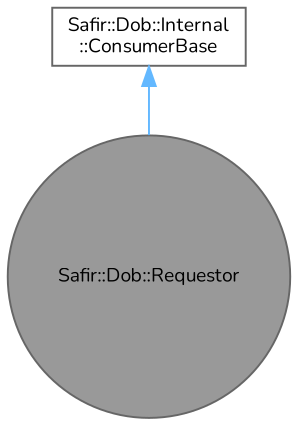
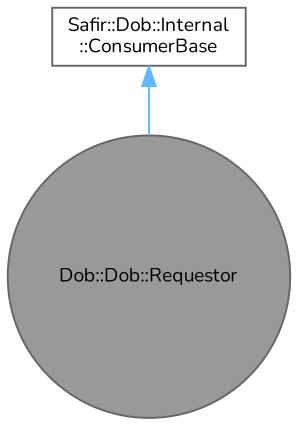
node "Safir::Dob::Requestor": label "Safir::Dob::Requestor" -> "Dob::Dob::Requestor"
